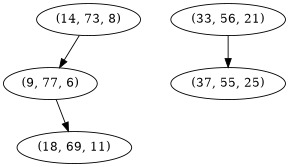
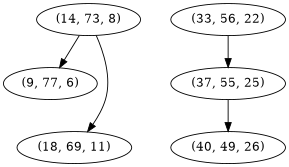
node "(33, 56, 21)": label "(33, 56, 21)" -> "(33, 56, 22)"
edge "(9, 77, 6)" -> "(18, 69, 11)": now "(14, 73, 8)" -> "(18, 69, 11)"
node "(40, 49, 26)": added
